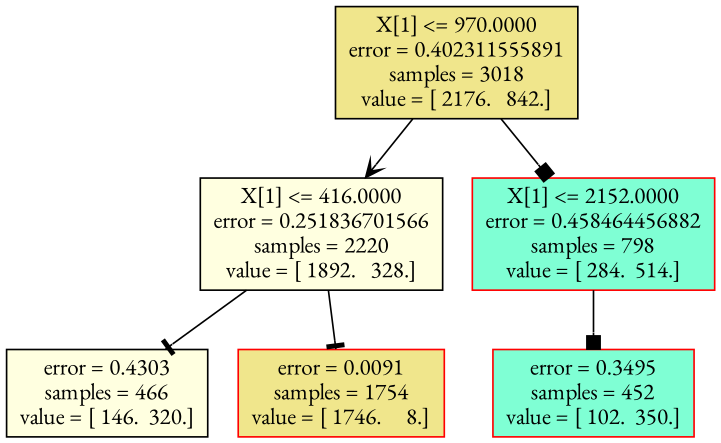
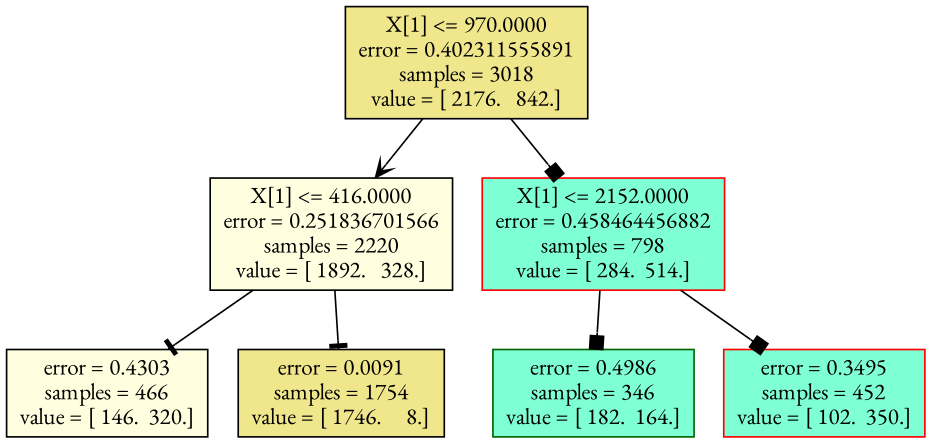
node "error = 0.0091 samples = 1754 value = [ 1746.     8.]": color red -> black
node "error = 0.4986 samples = 346 value = [ 182.  164.]": added
